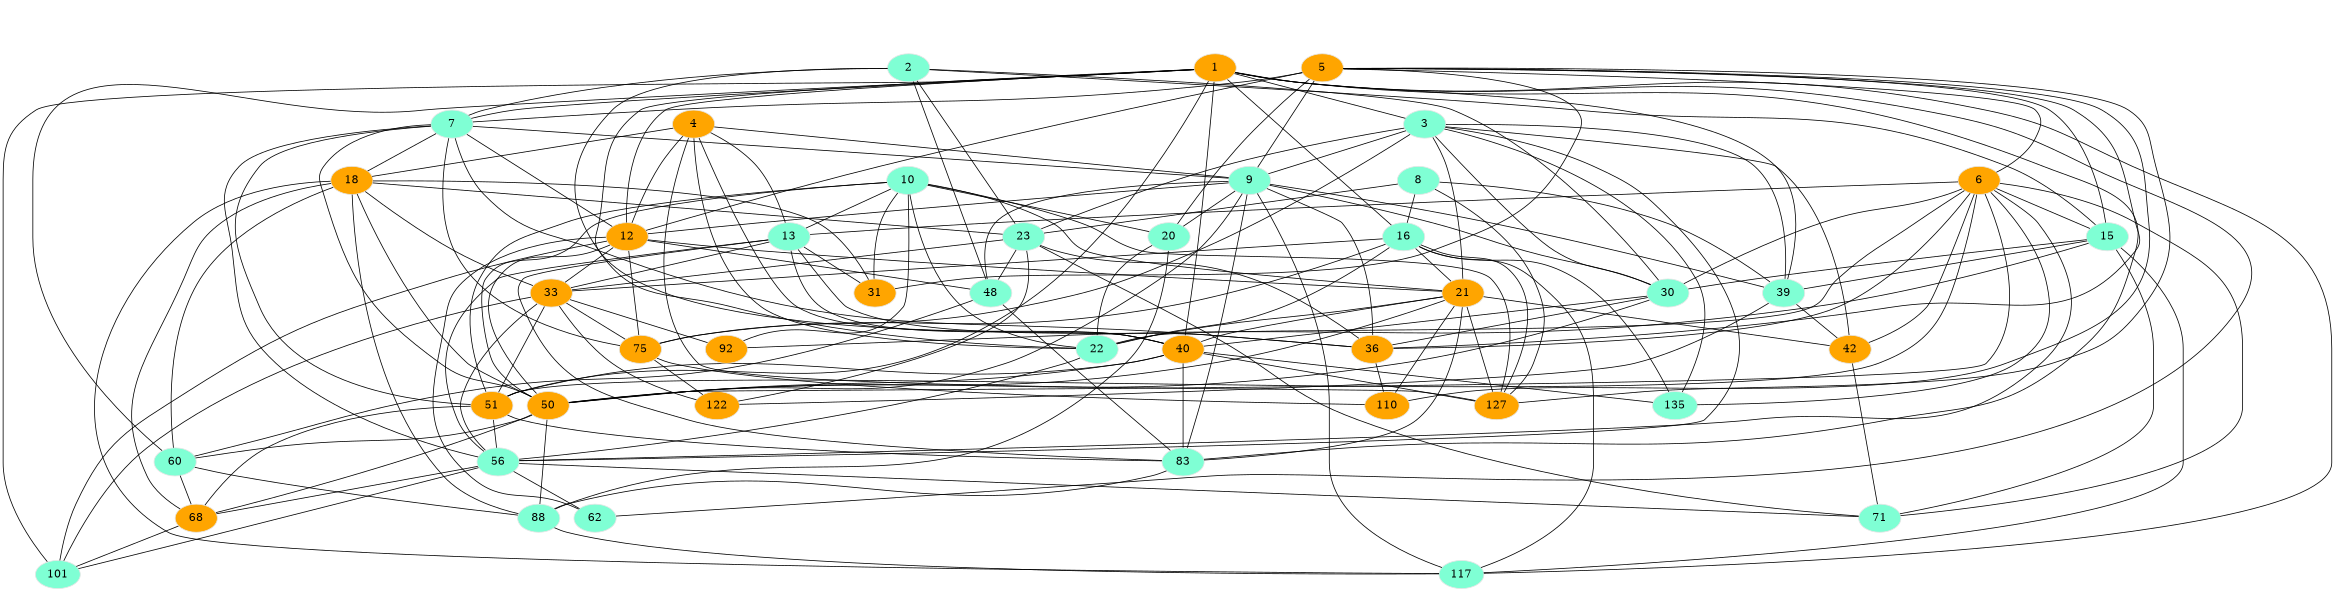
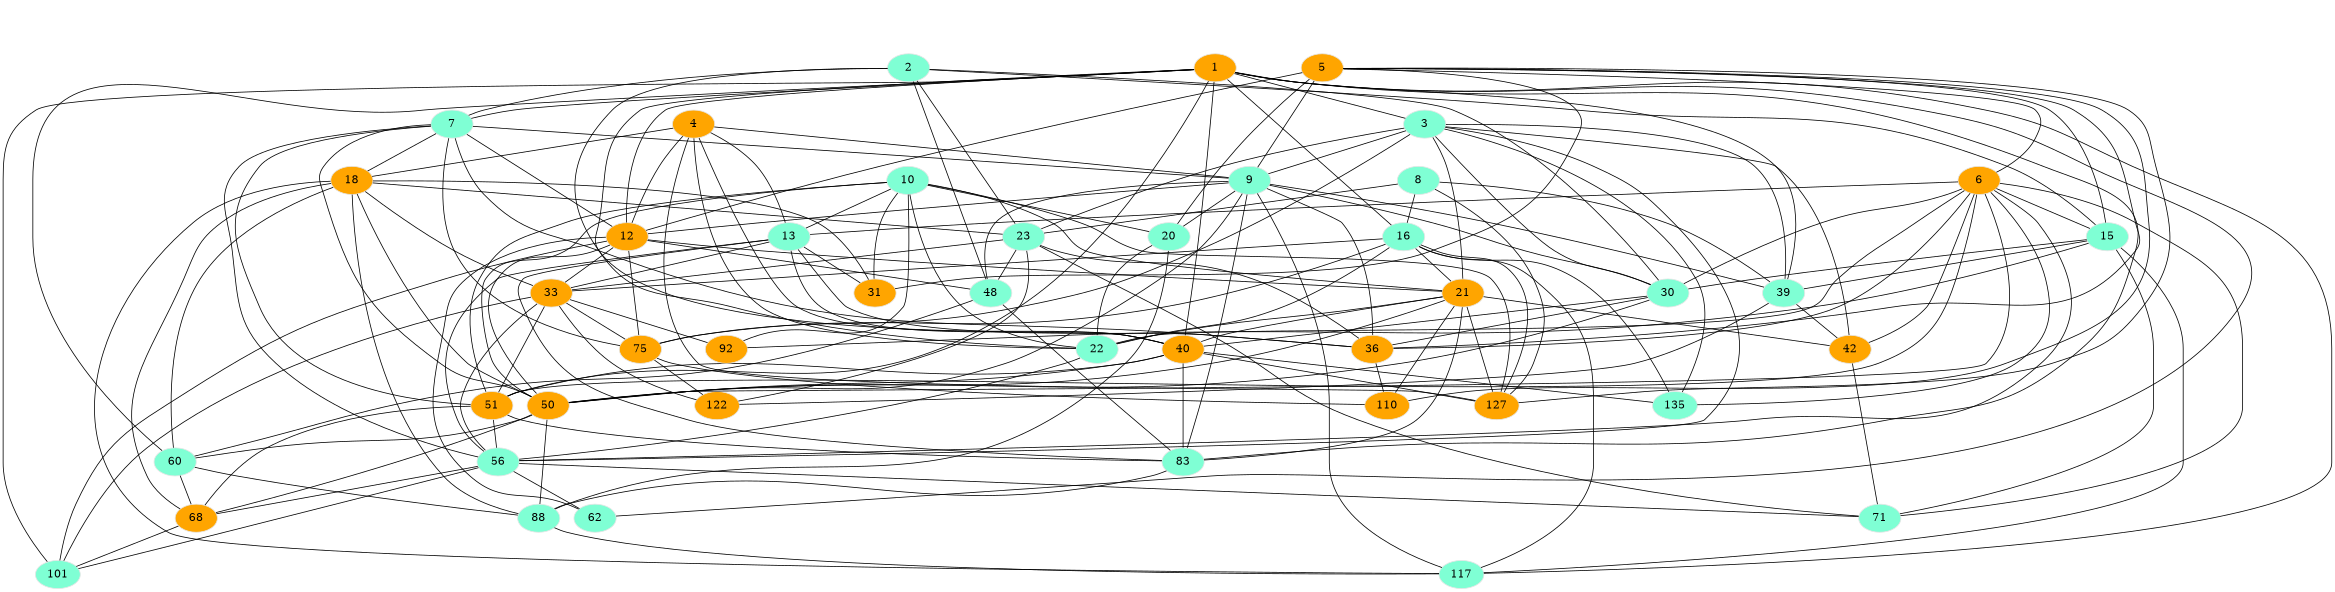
edge "5" -- "7": removed
